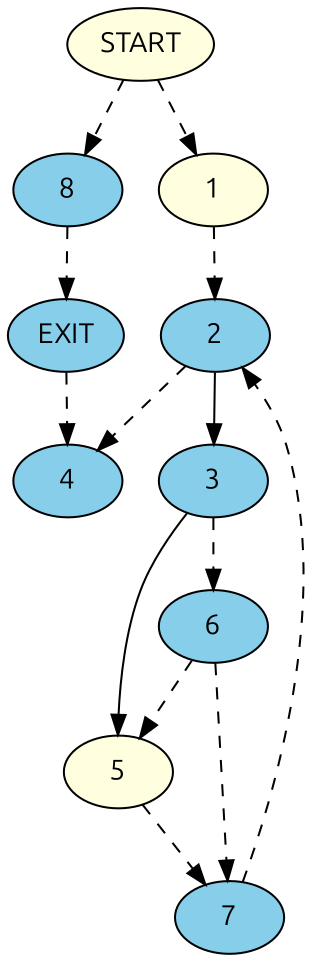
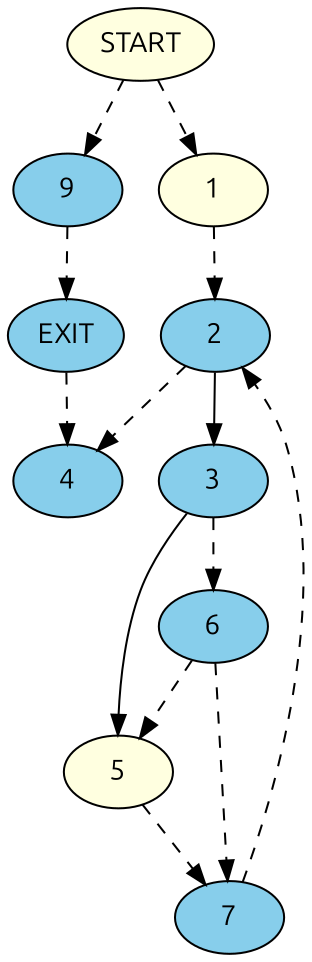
node "8": label "8" -> "9"
